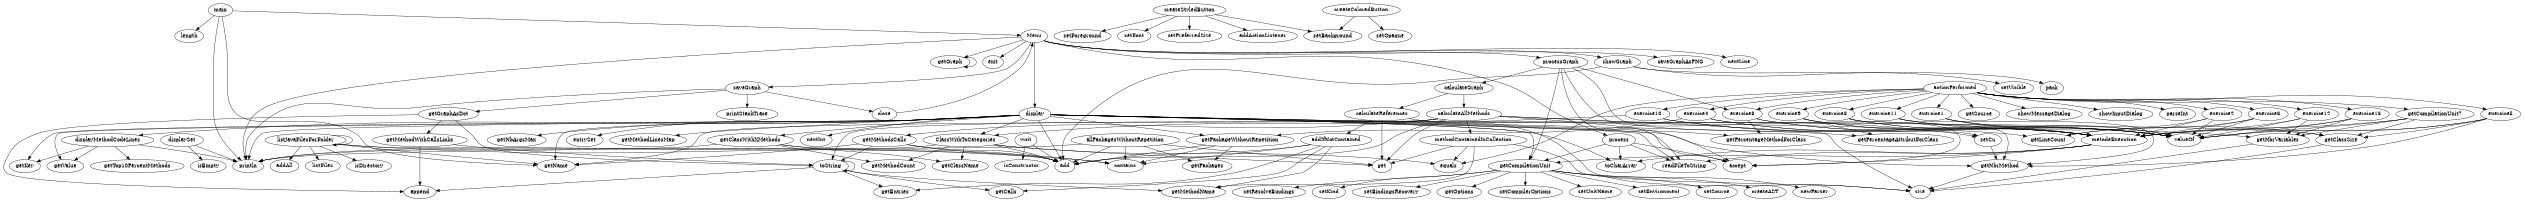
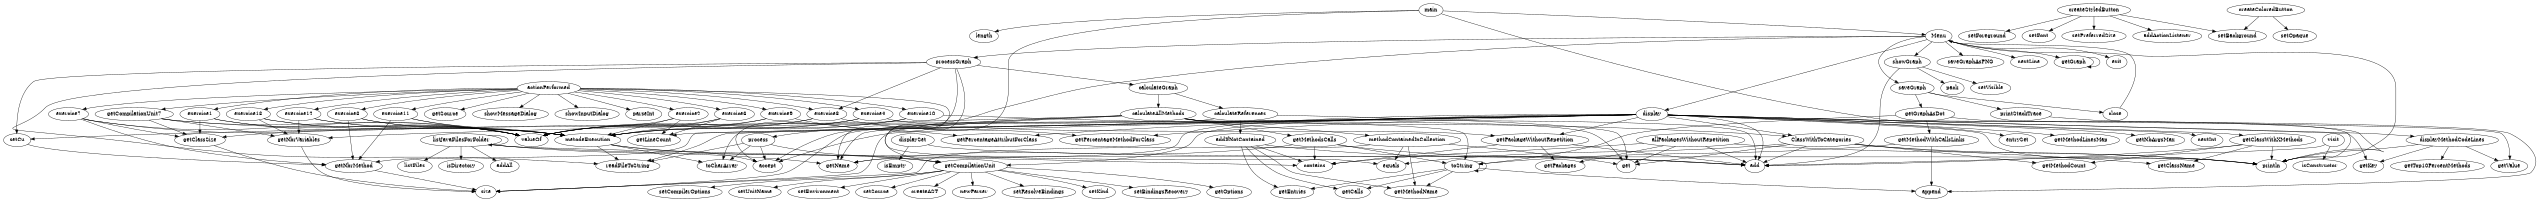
edge "saveGraph" -> "println": now "printStackTrace" -> "println"
node "exercice5": label "exercice5" -> "exercice7"
